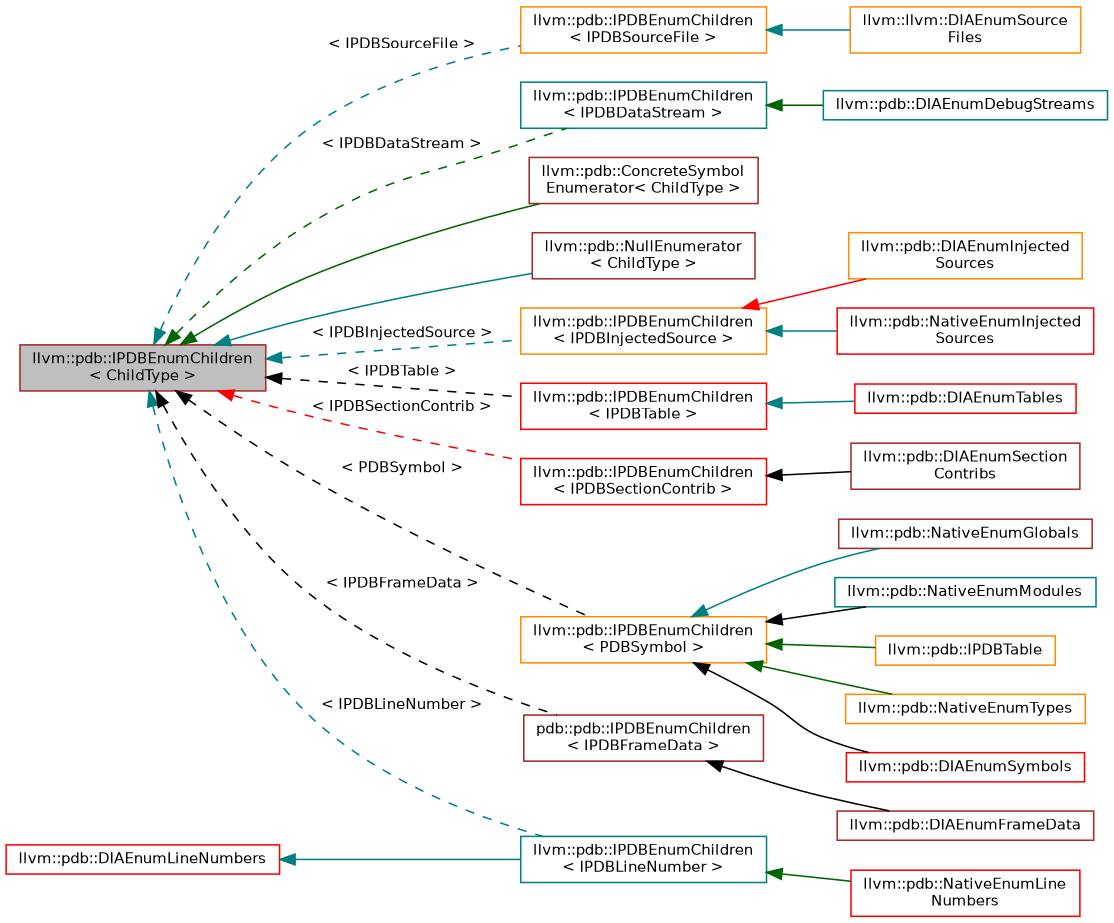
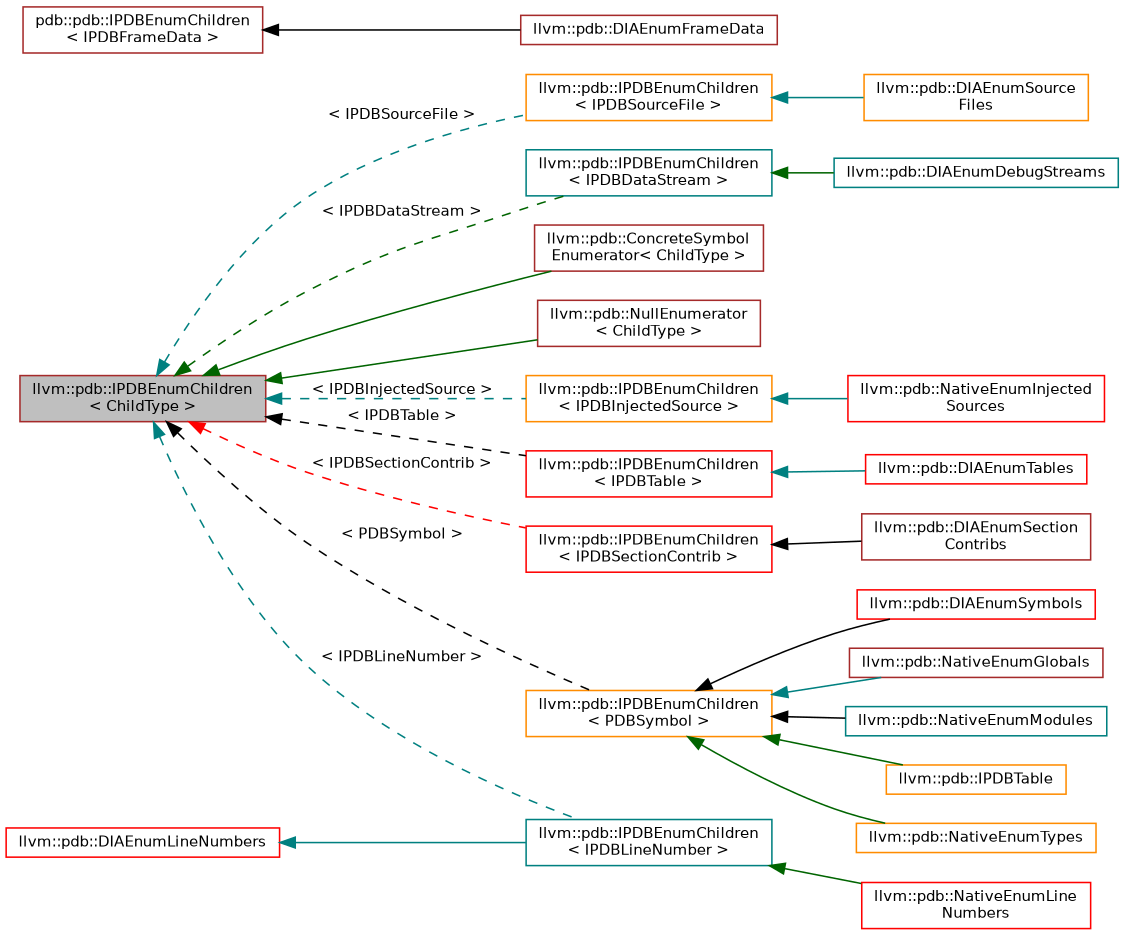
node "llvm::llvm::DIAEnumSource Files": label "llvm::llvm::DIAEnumSource Files" -> "llvm::pdb::DIAEnumSource Files"
node "llvm::pdb::DIAEnumInjected Sources": removed
edge "llvm::pdb::NullEnumerator < ChildType >" -> "llvm::pdb::IPDBEnumChildren < ChildType >": color teal -> darkgreen
edge "pdb::pdb::IPDBEnumChildren < IPDBFrameData >" -> "llvm::pdb::IPDBEnumChildren < ChildType >": removed, label "< IPDBFrameData >"
